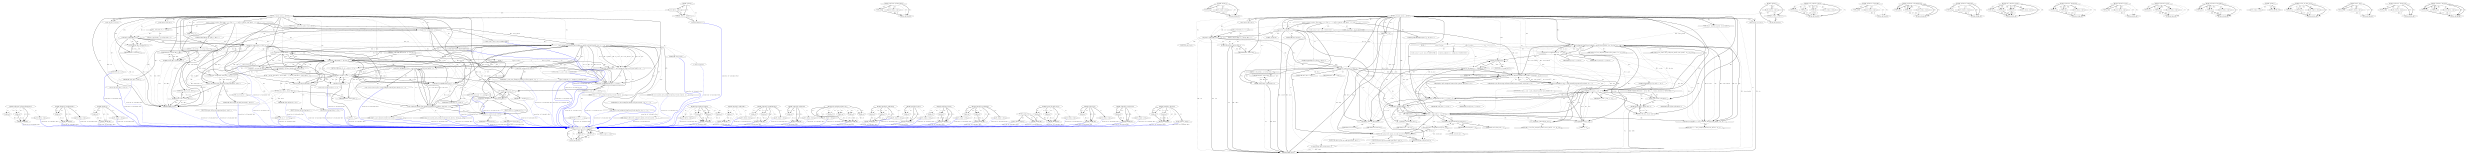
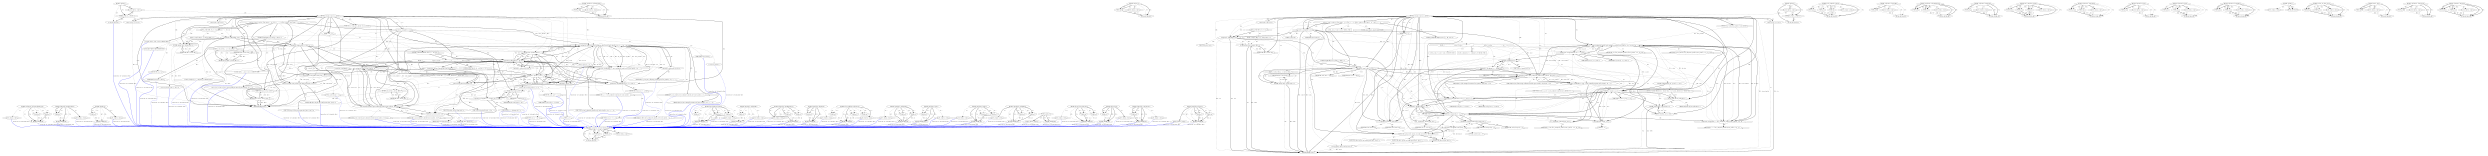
node "(PARAM,p5)": removed
